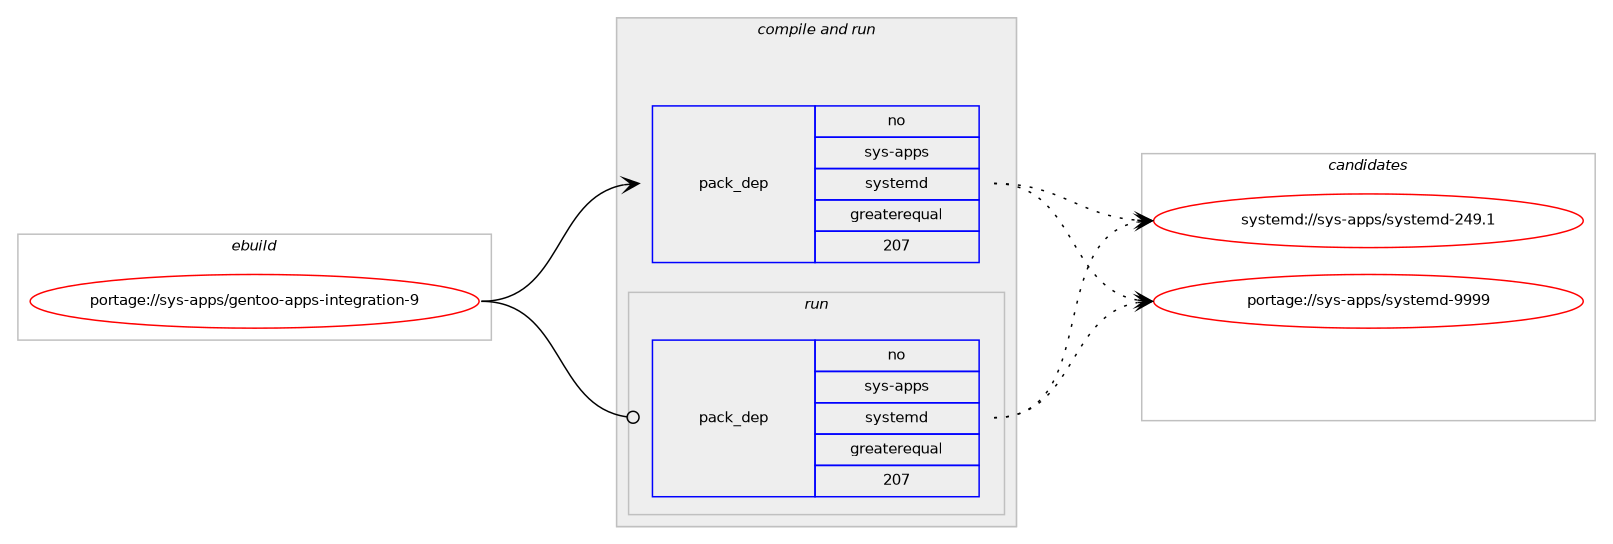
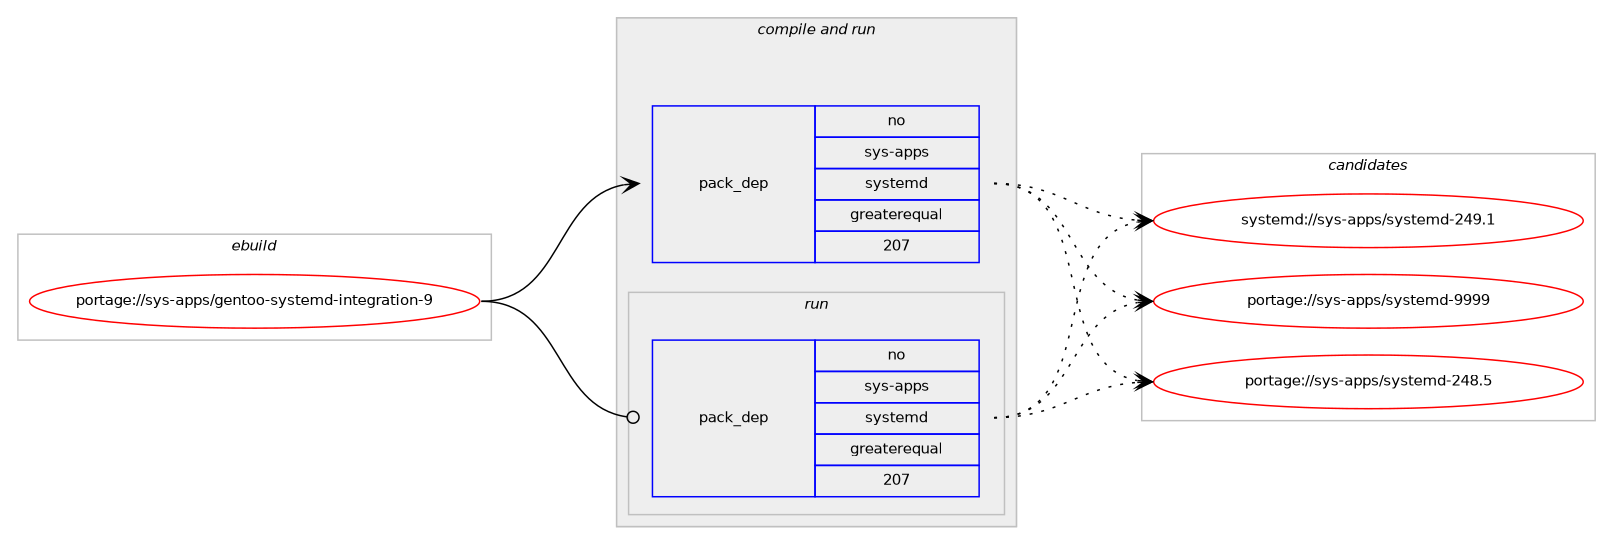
node "portage://sys-apps/gentoo-apps-integration-9": label "portage://sys-apps/gentoo-apps-integration-9" -> "portage://sys-apps/gentoo-systemd-integration-9"
node "portage://sys-apps/systemd-248.5": added
